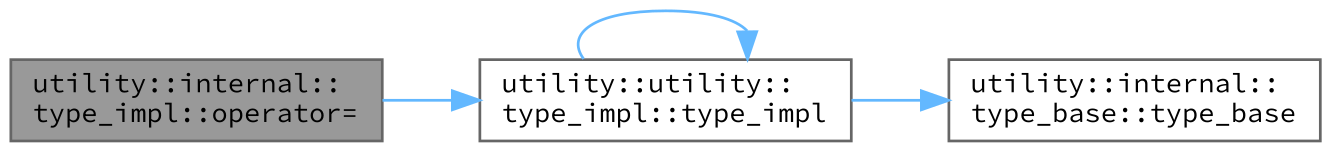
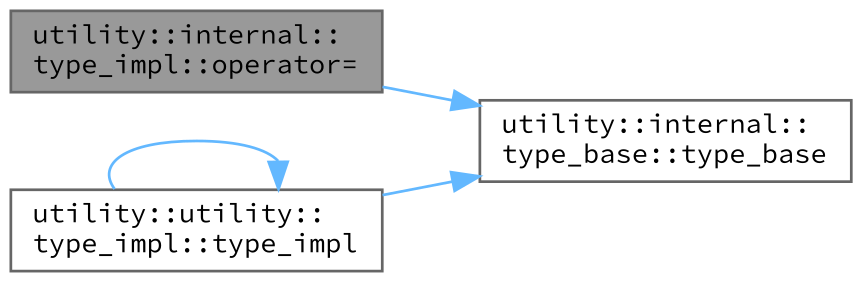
edge "utility::internal:: type_impl::operator=" -> "utility::utility:: type_impl::type_impl": now "utility::internal:: type_impl::operator=" -> "utility::internal:: type_base::type_base"
